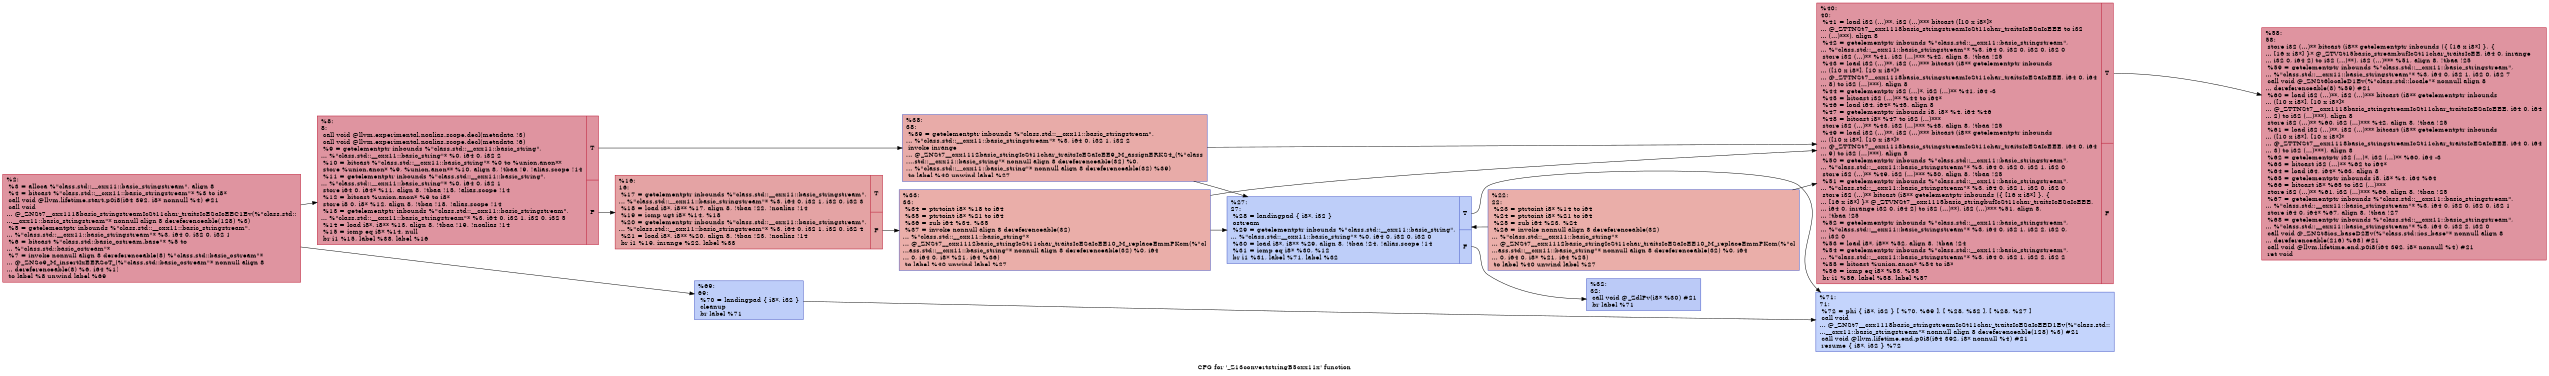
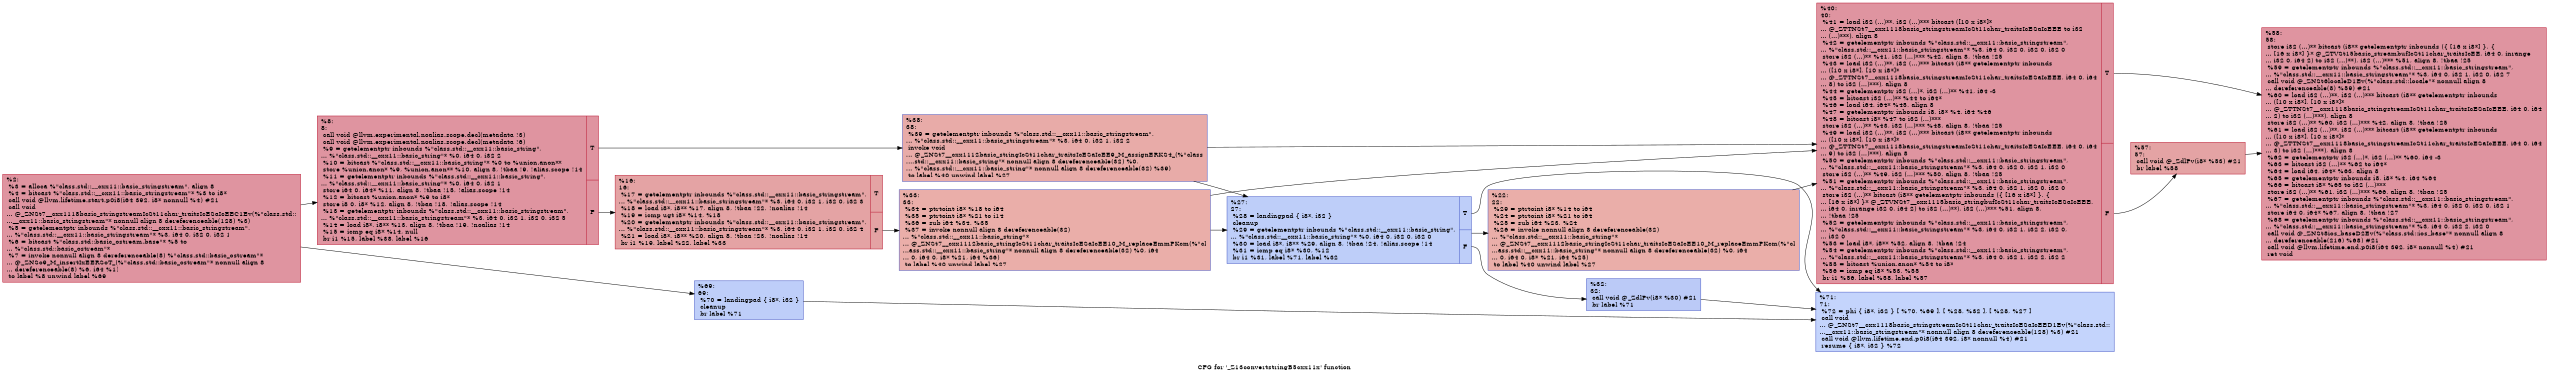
node "%38:": text "invoke inrange" -> "invoke void"
node "%57:": added
node "%22:": text "%23 = ptrtoint i8* %14 to i64" -> "%29 = ptrtoint i8* %14 to i64"
node "%33:": text "%35 = ptrtoint i8* %21 to i64" -> "%35 = ptrtoint i8* %21 to i14"
node "%27:": text "ostream" -> "cleanup"
edge "%22:" -> "%27:": reversed
node "%16:": text "br i1 %19, inrange %22, label %33" -> "br i1 %19, label %22, label %33"
edge "%32:" -> "%71:": added
